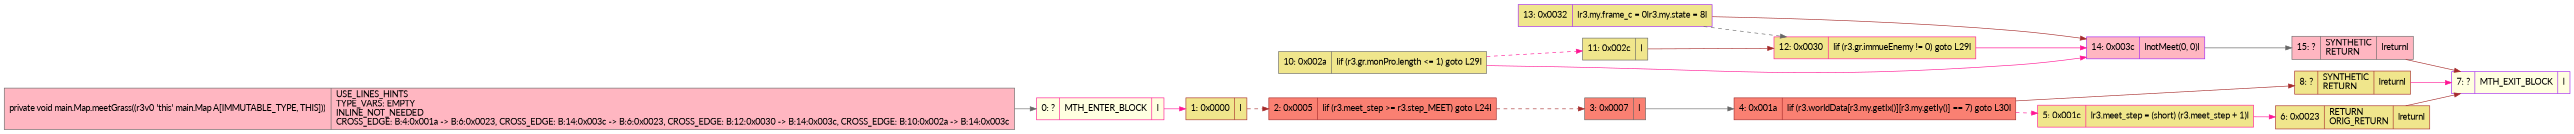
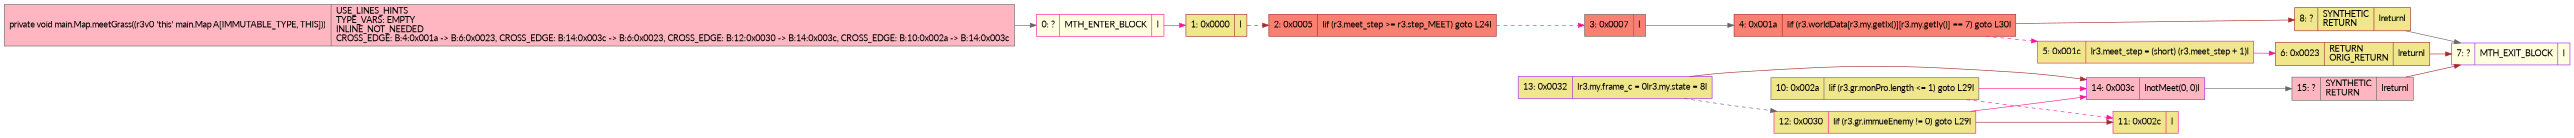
node "11: 0x002c": color gray40 -> deeppink
edge "11: 0x002c" -> "12: 0x0030": reversed
edge "8: ?" -> "7: ?": color deeppink -> gray40
edge "2: 0x0005" -> "3: 0x0007": color brown -> deeppink
